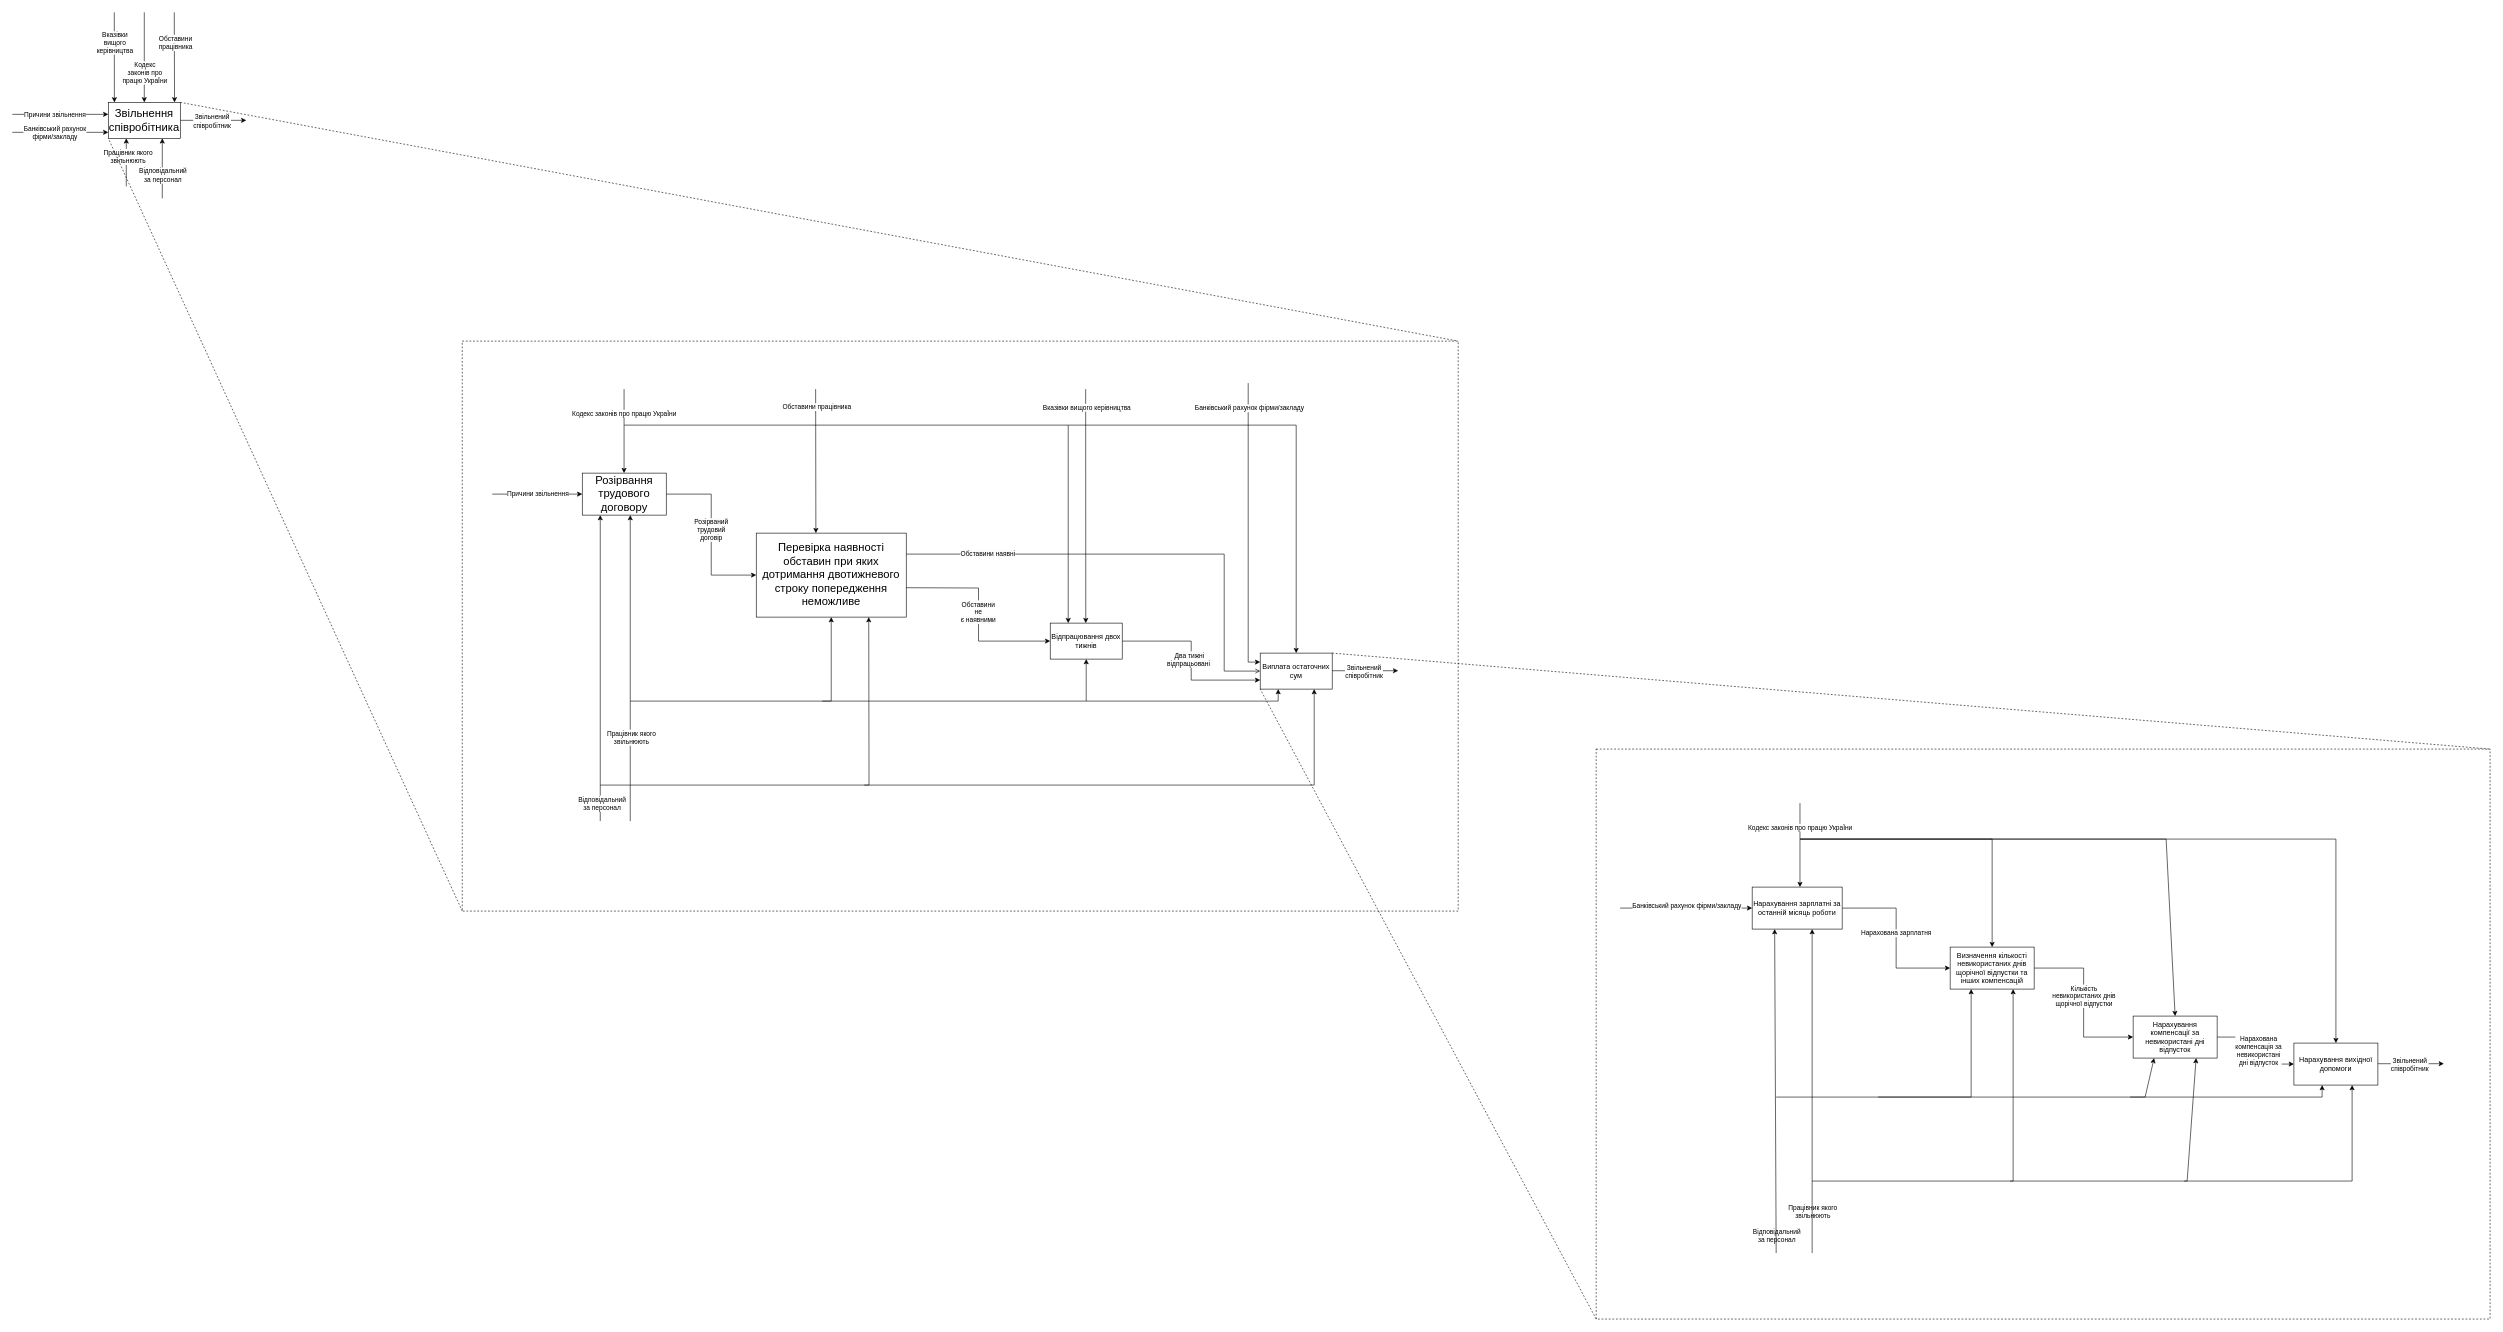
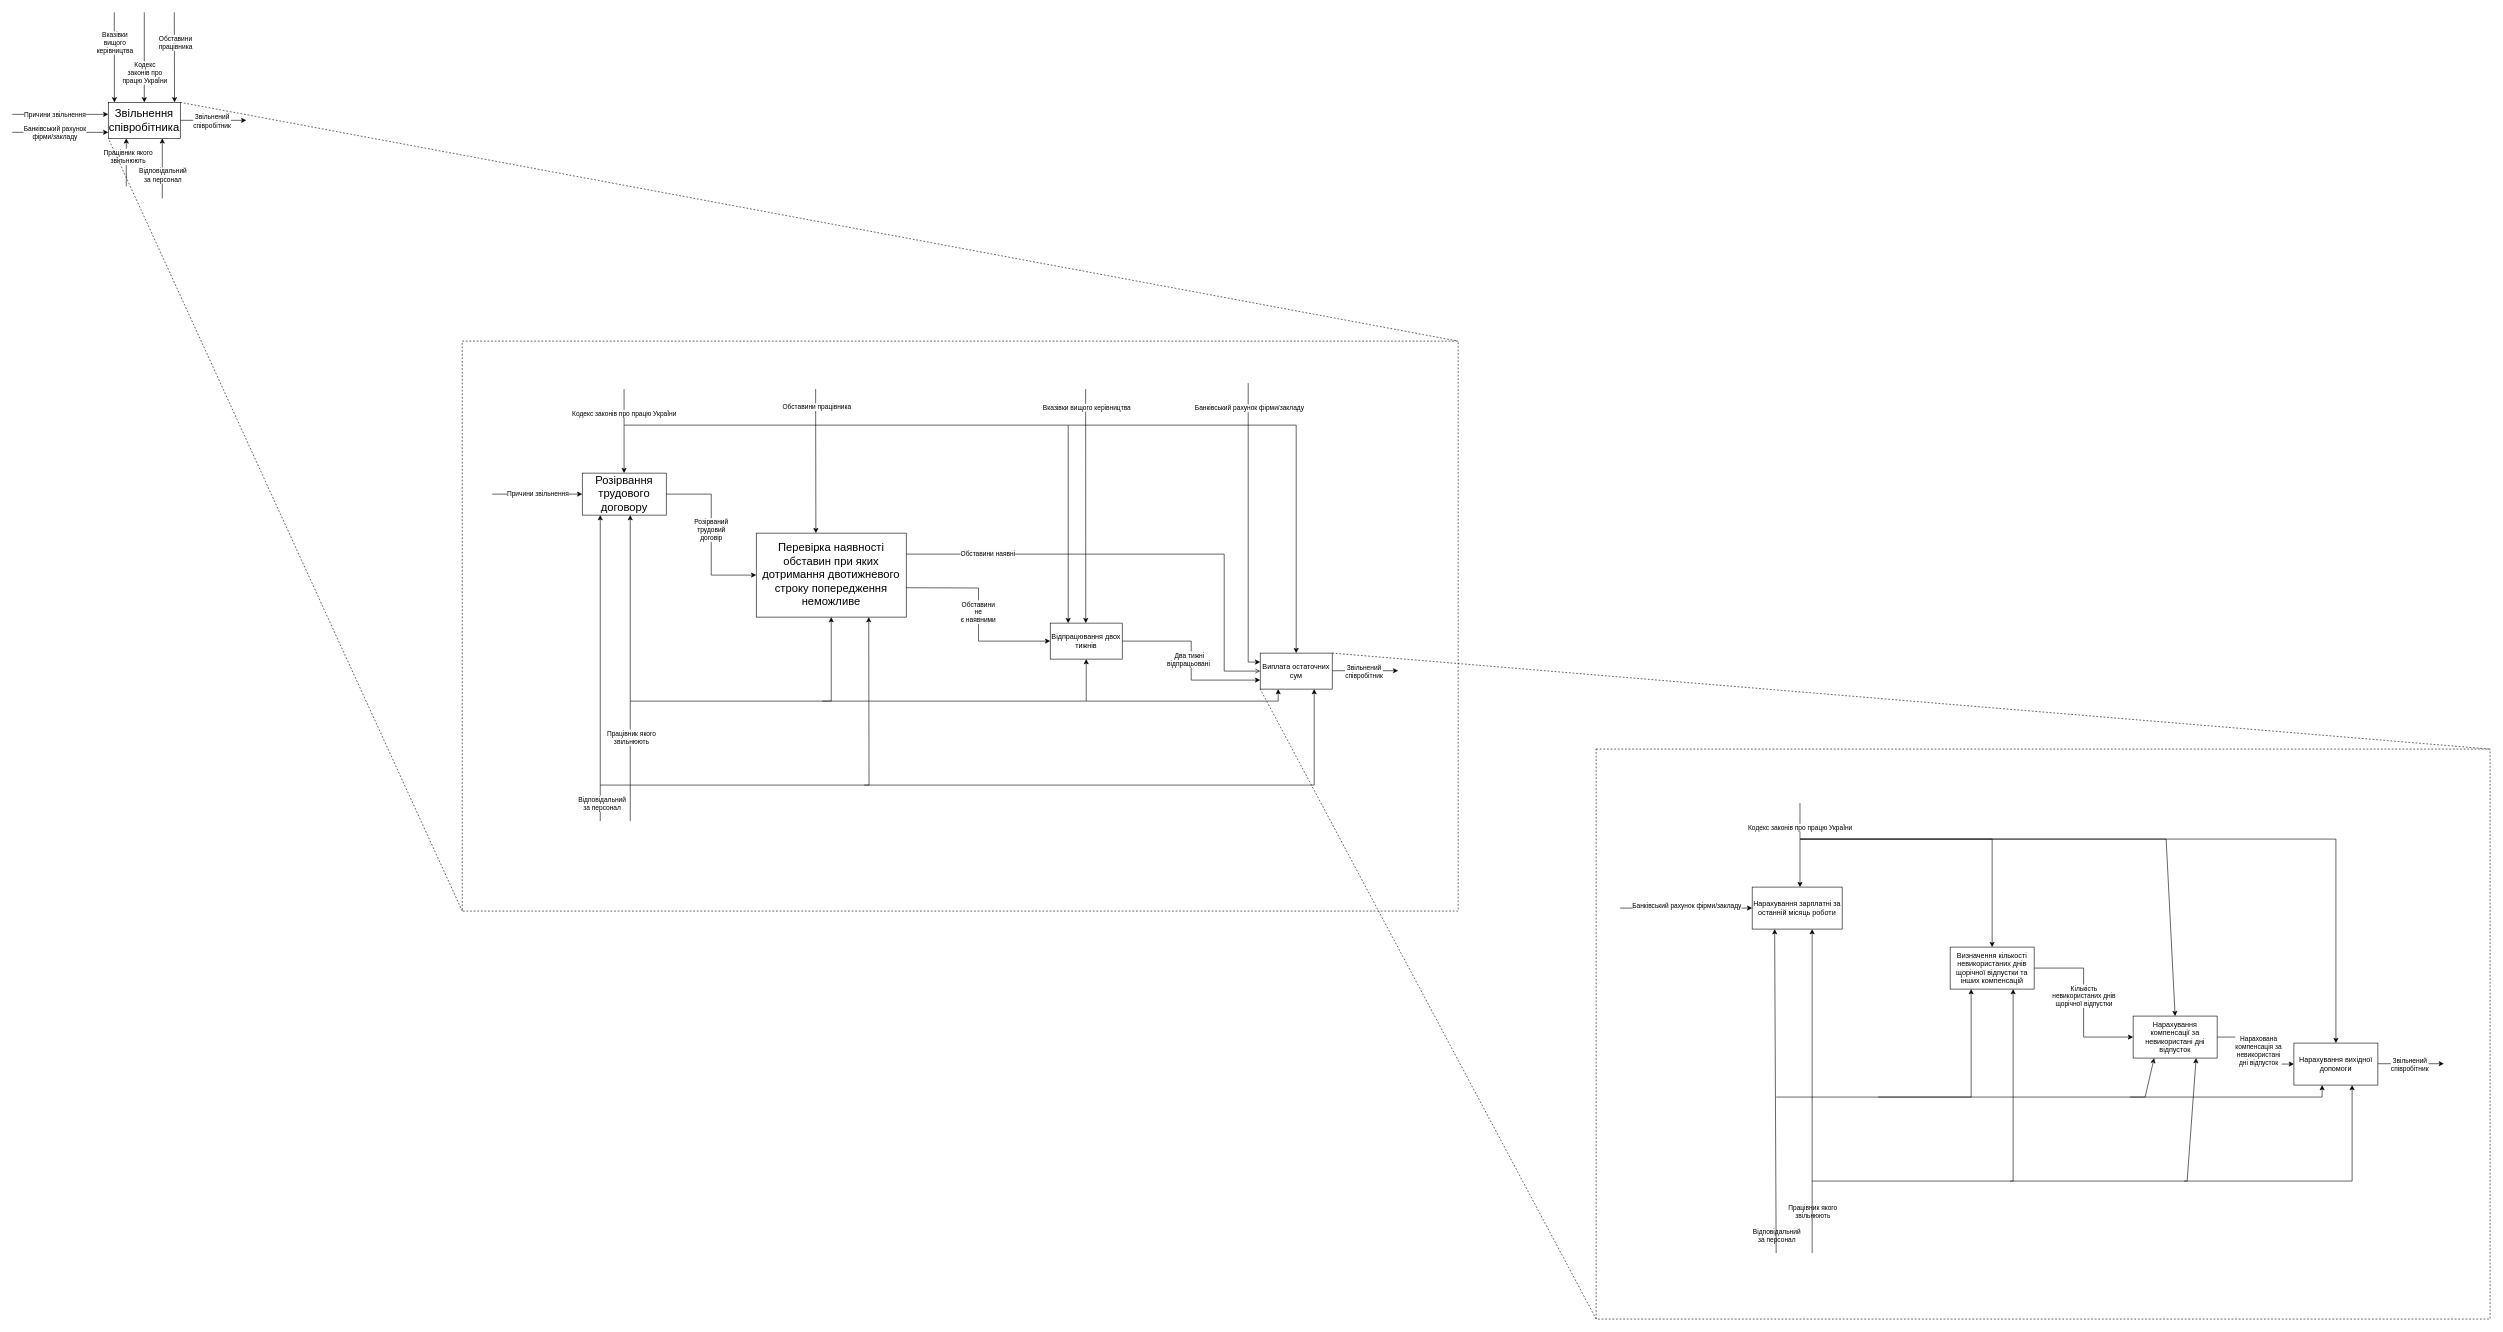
edge "Нарахування зарплатні за останній місяць роботи" -> "Визначення кількості невикористаних днів щорічної відпустки та інших компенсацій": removed, label "Нарахована зарплатня"
